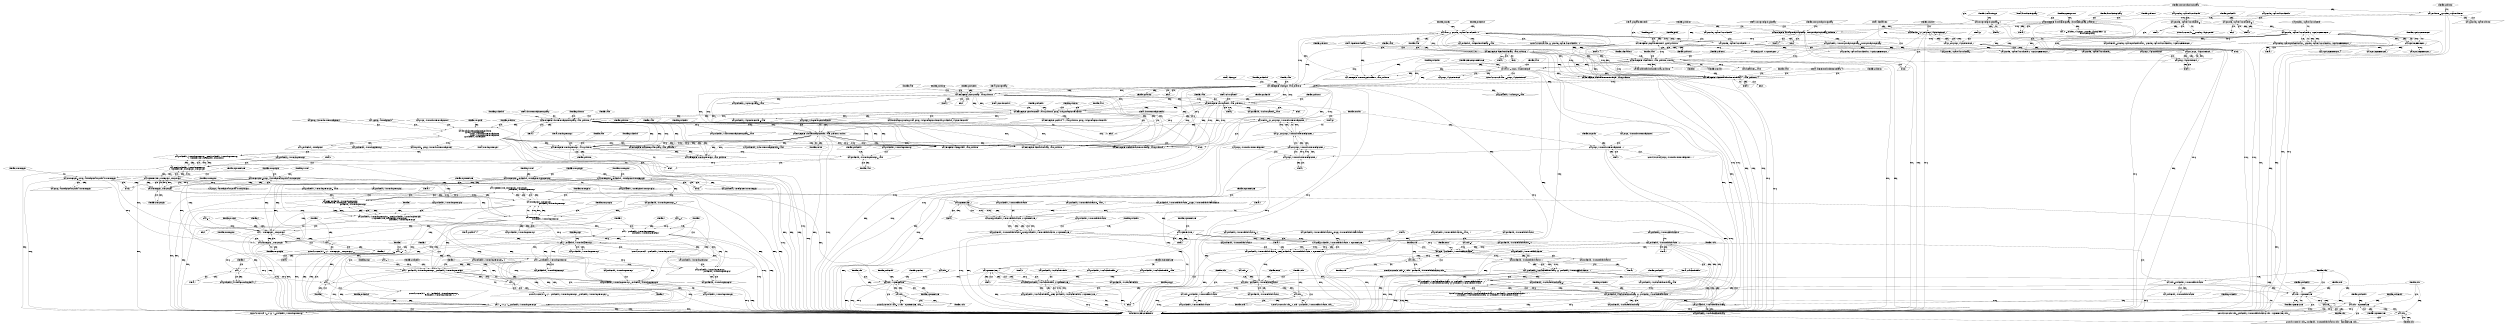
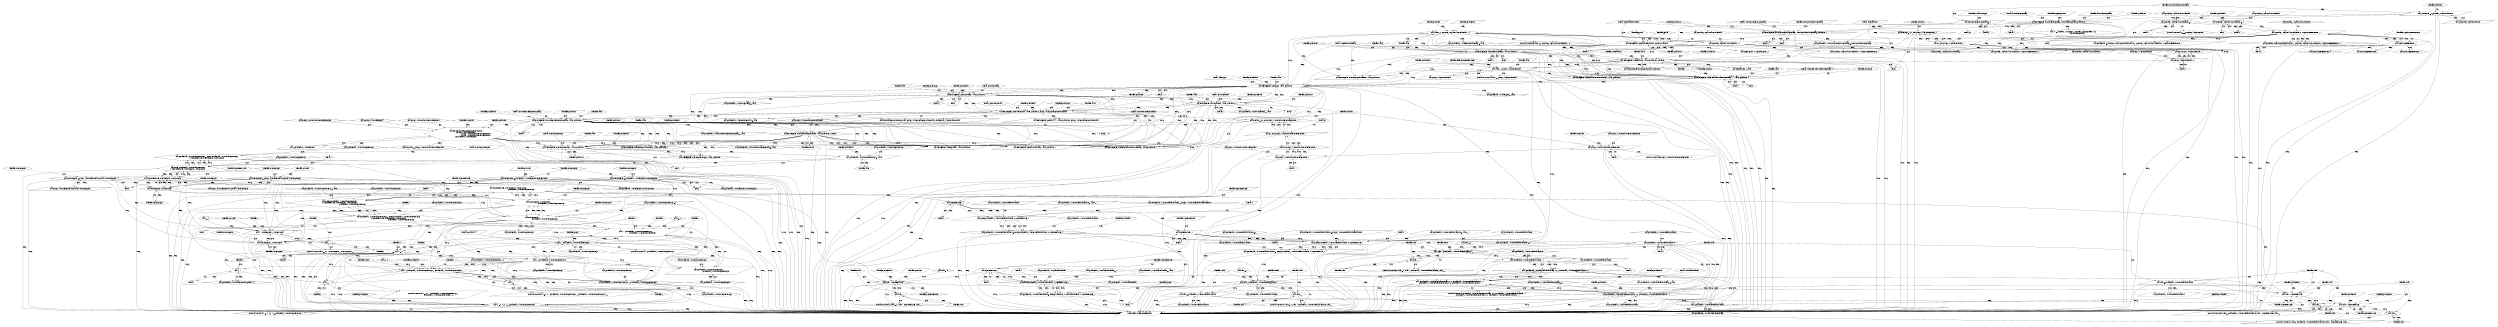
node "(Call,ps_slice_hdr->i1_num_ref_idx_l0_active > 1)": shape diamond -> parallelogram
edge "(Call,ps_slice_hdr->i1_num_ref_idx_l1_active > 1)" -> "(Call,r_idx < ps_slice_hdr->i1_num_ref_idx_l1_active)": label "DDG: " -> "CFG: "
